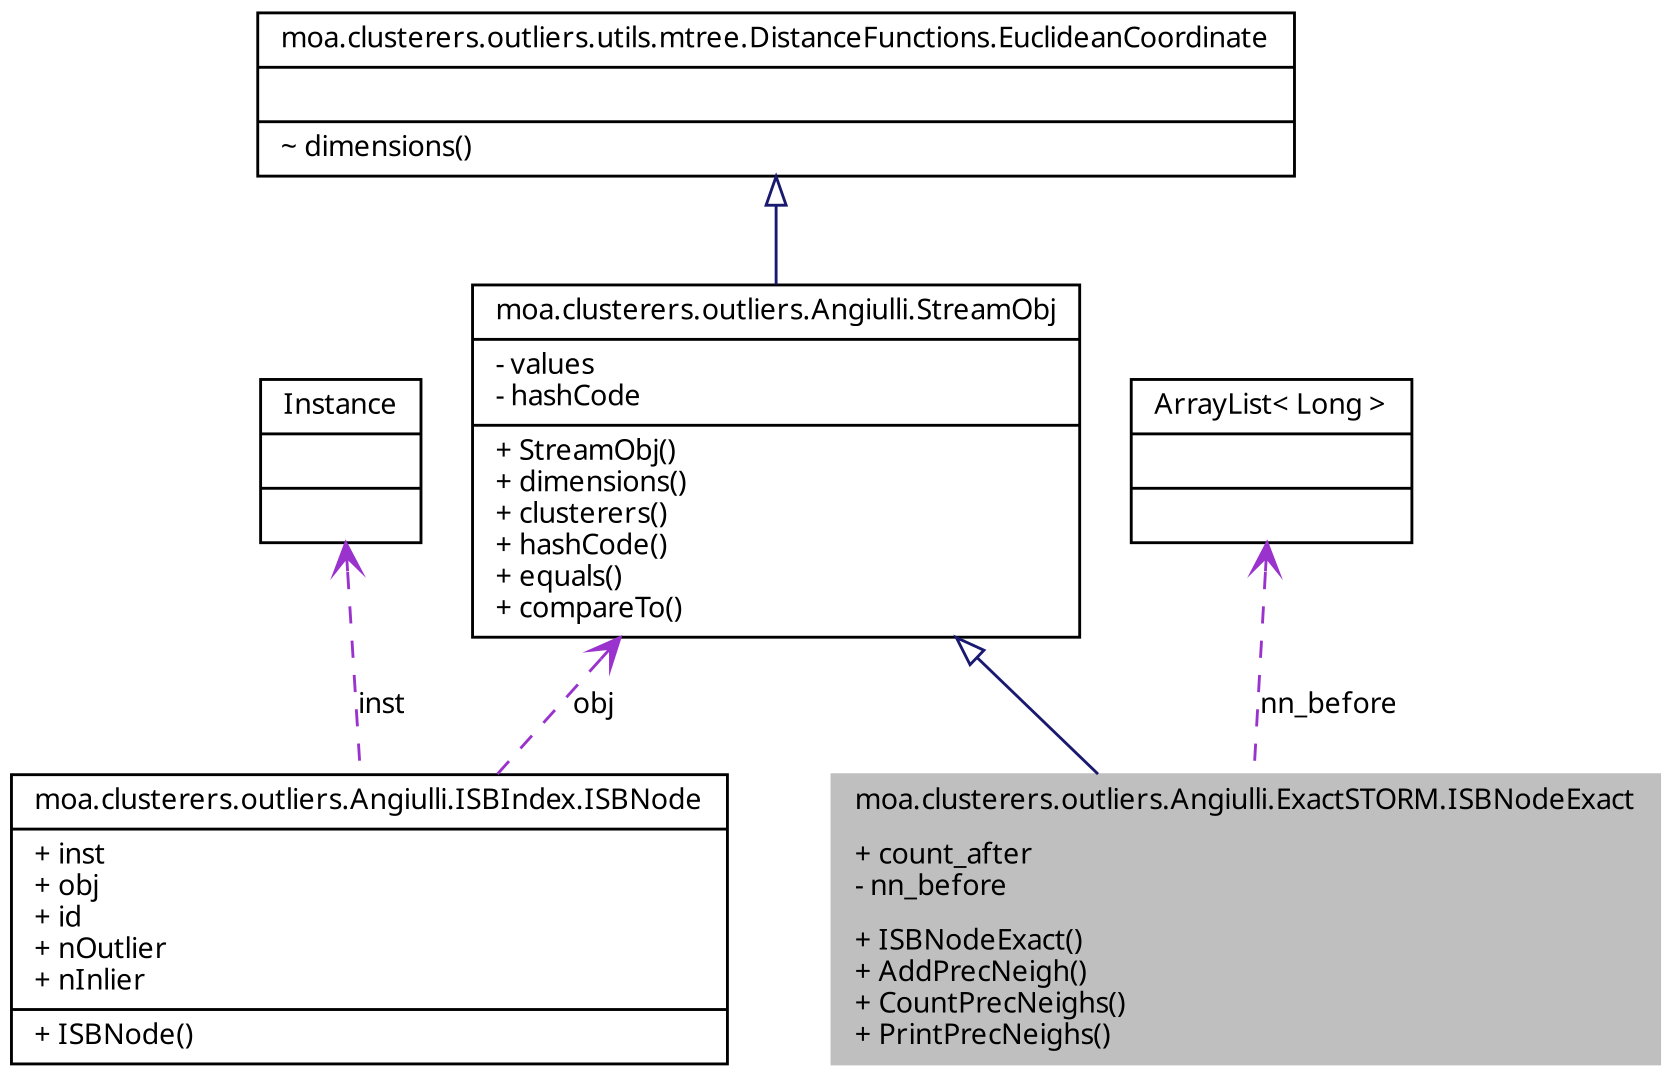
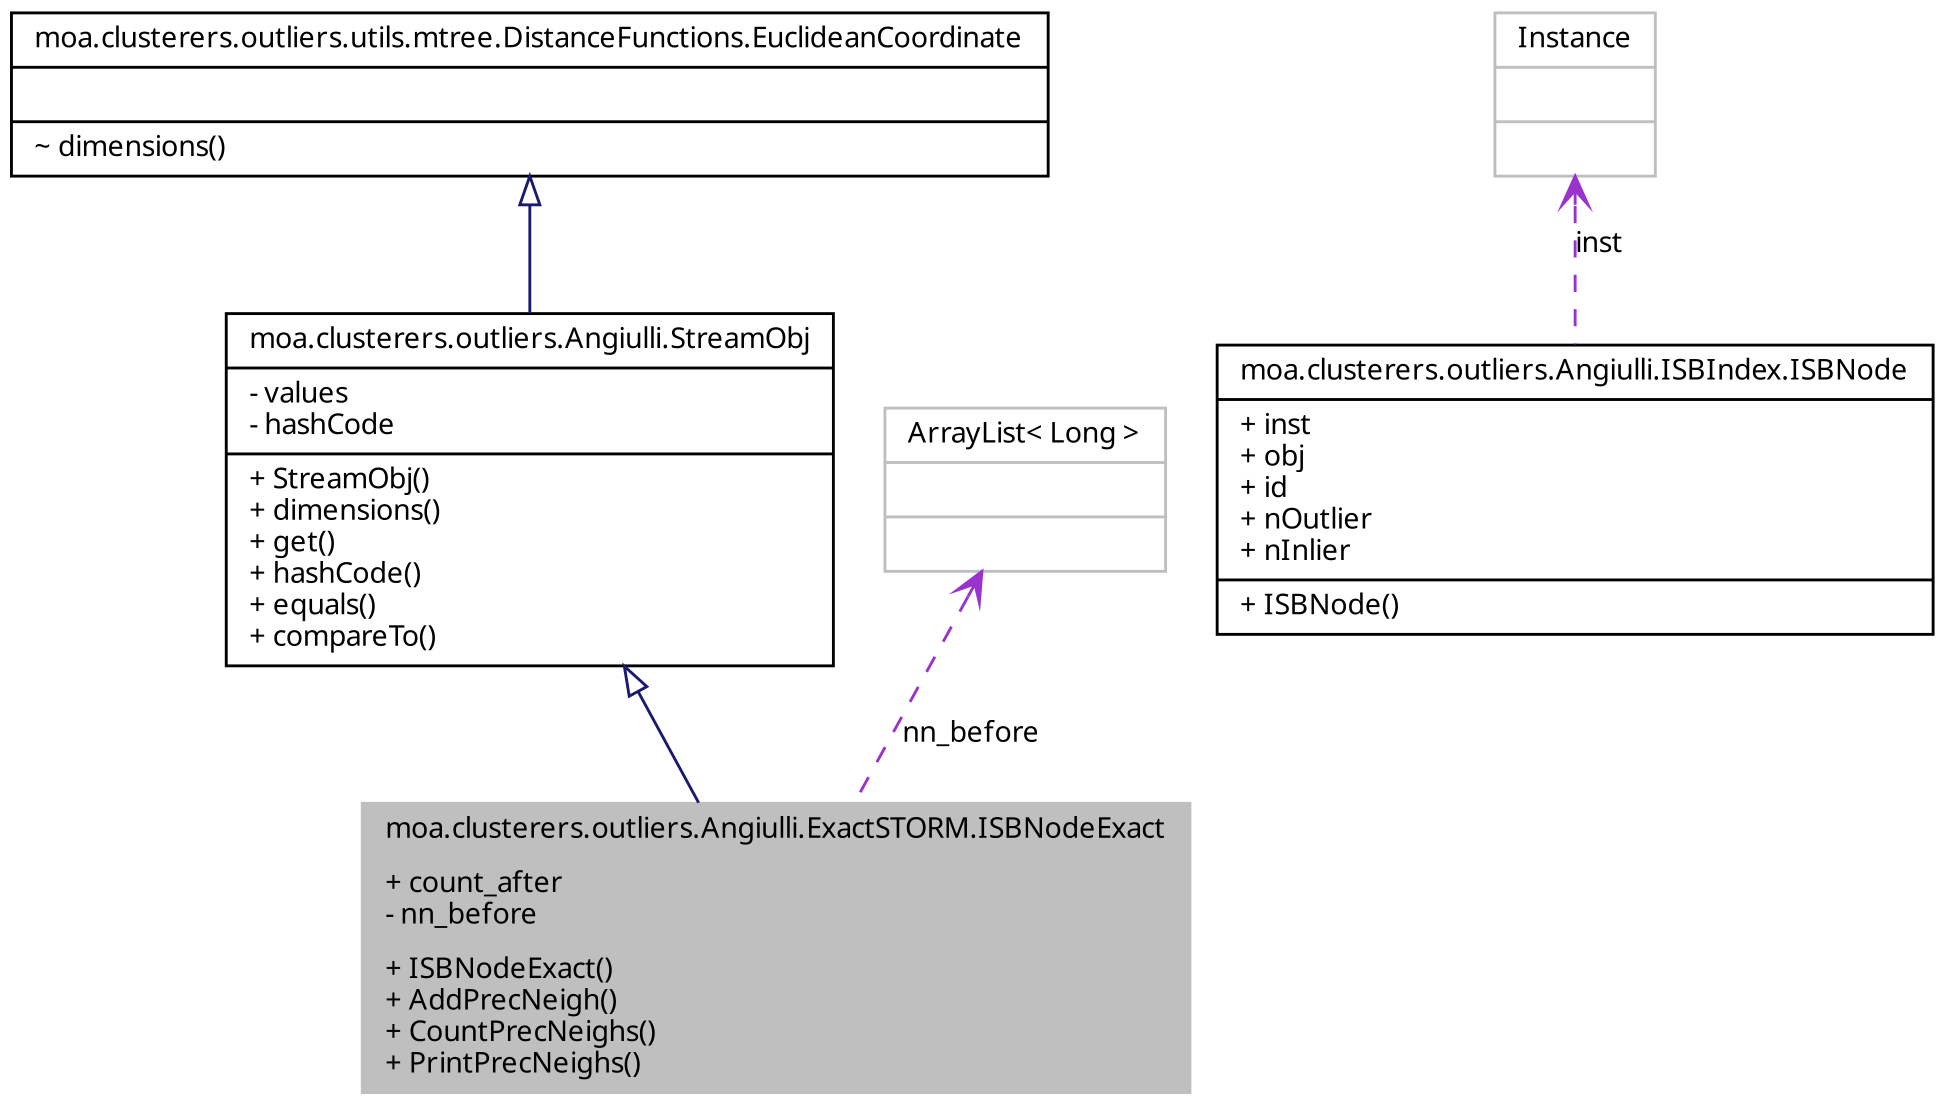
node "Instance": color black -> grey75
node "ArrayList< Long >": color black -> grey75
node "moa.clusterers.outliers.Angiulli.StreamObj": text "+ clusterers()" -> "+ get()"
edge "moa.clusterers.outliers.Angiulli.ISBIndex.ISBNode" -> "moa.clusterers.outliers.Angiulli.StreamObj": removed, label "obj"
